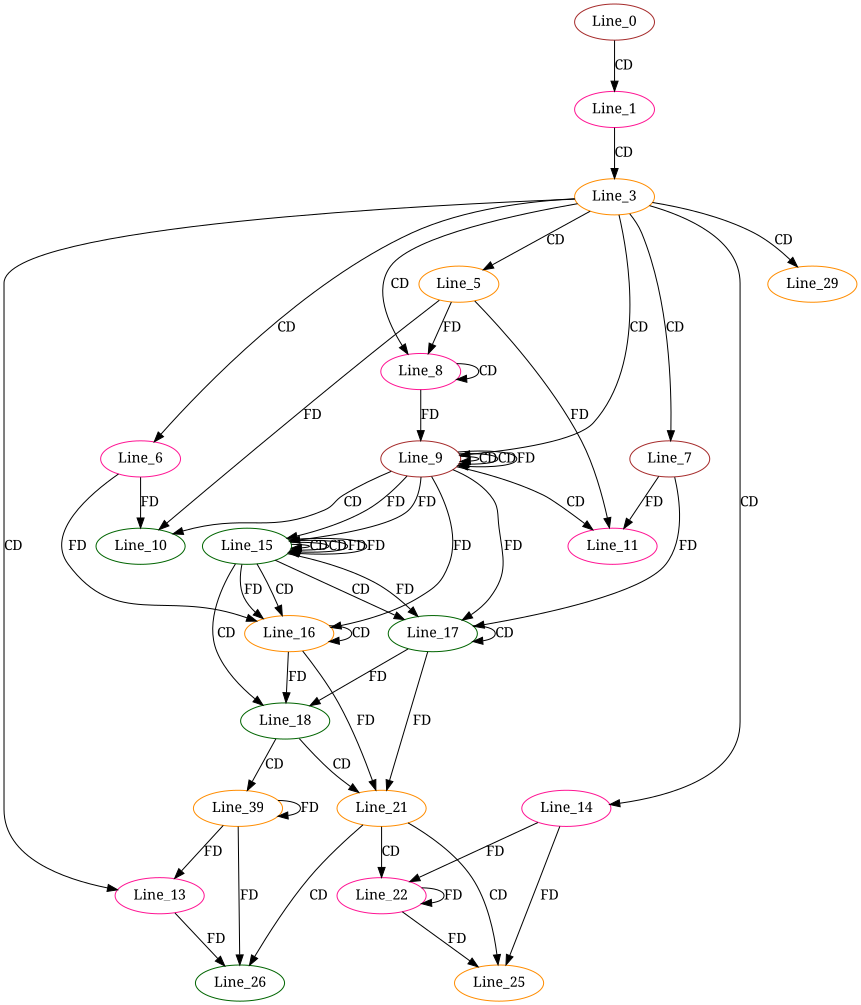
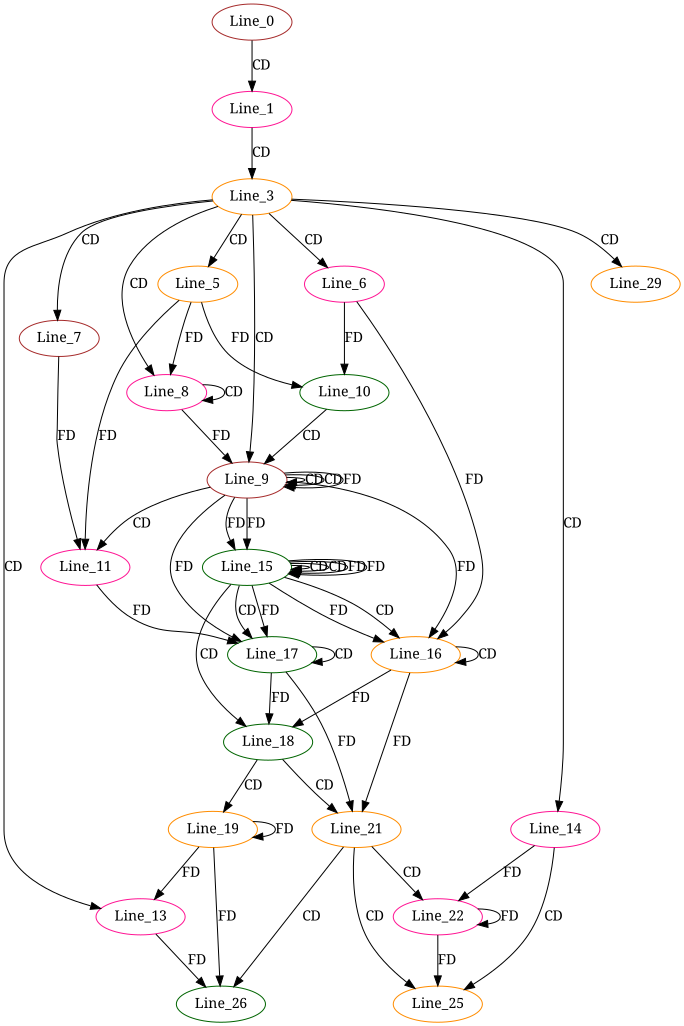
edge "Line_9" -> "Line_10": reversed
edge "Line_7" -> "Line_17": now "Line_11" -> "Line_17"
node "Line_39": label "Line_39" -> "Line_19"
edge "Line_14" -> "Line_25": label "FD" -> "CD"
